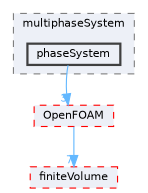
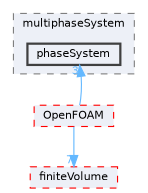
edge "phaseSystem" -> "OpenFOAM": reversed
